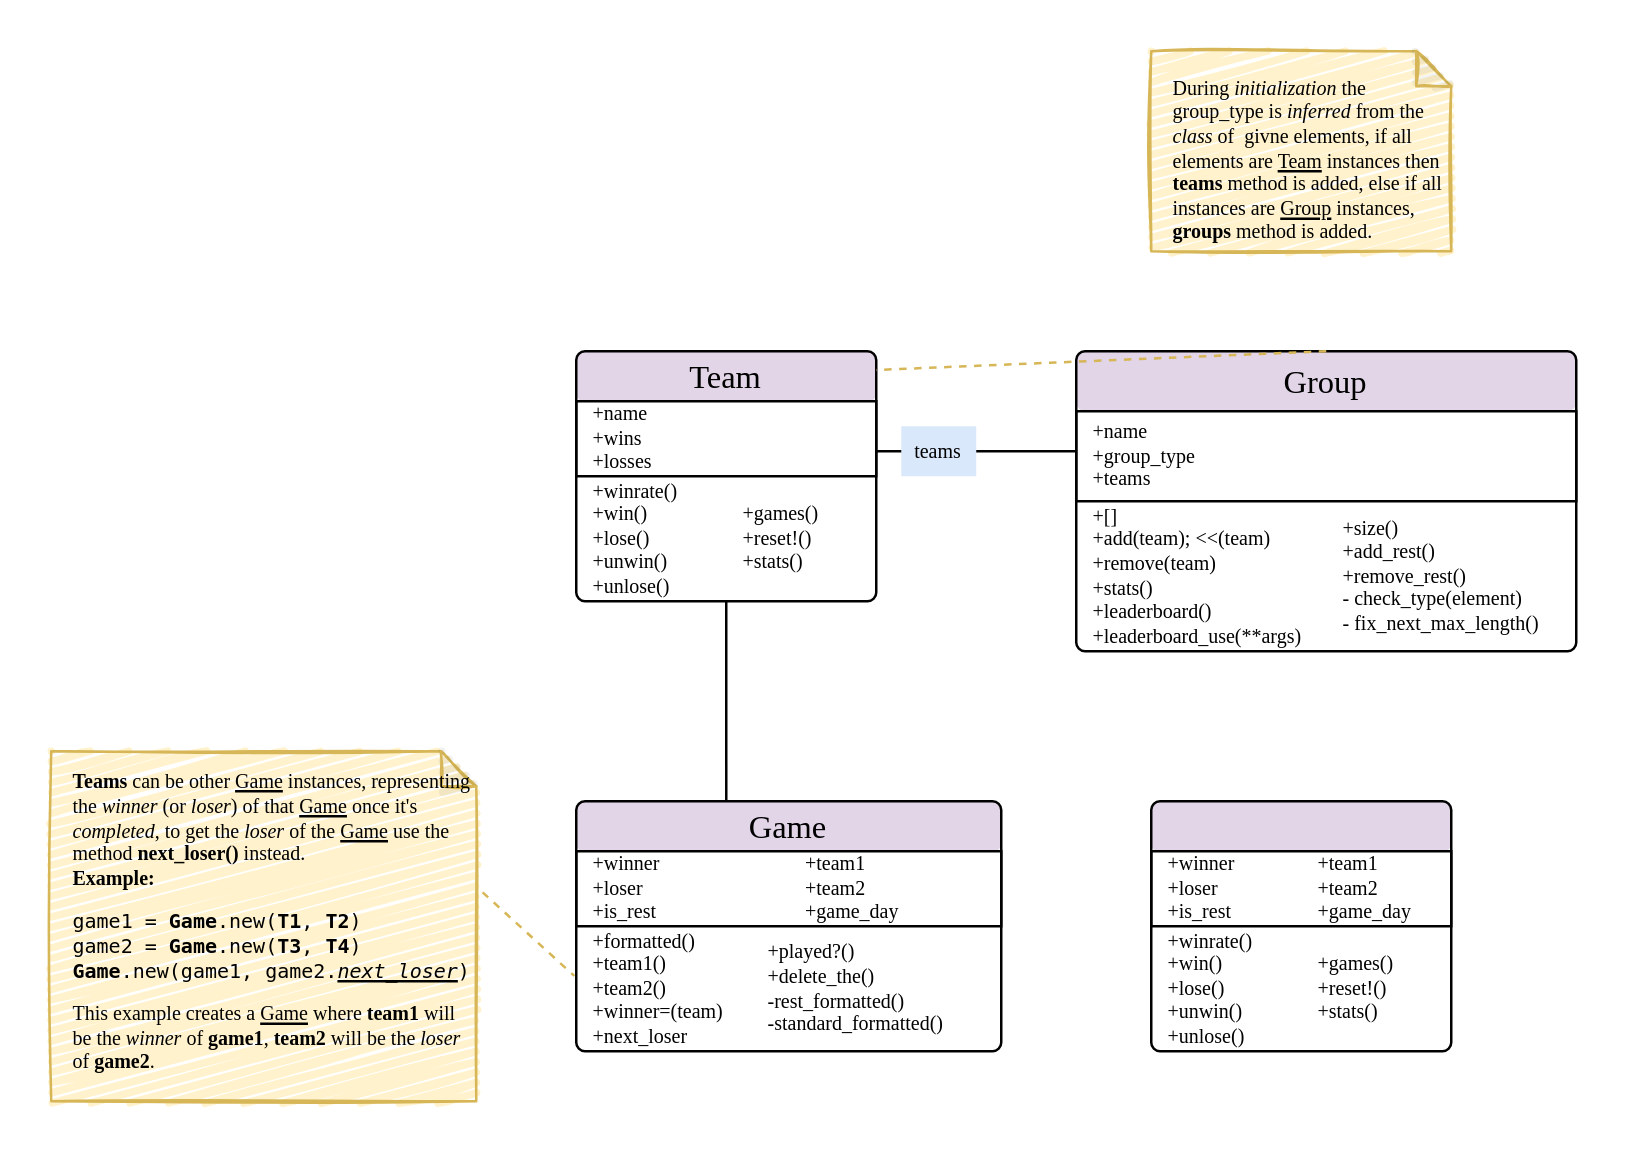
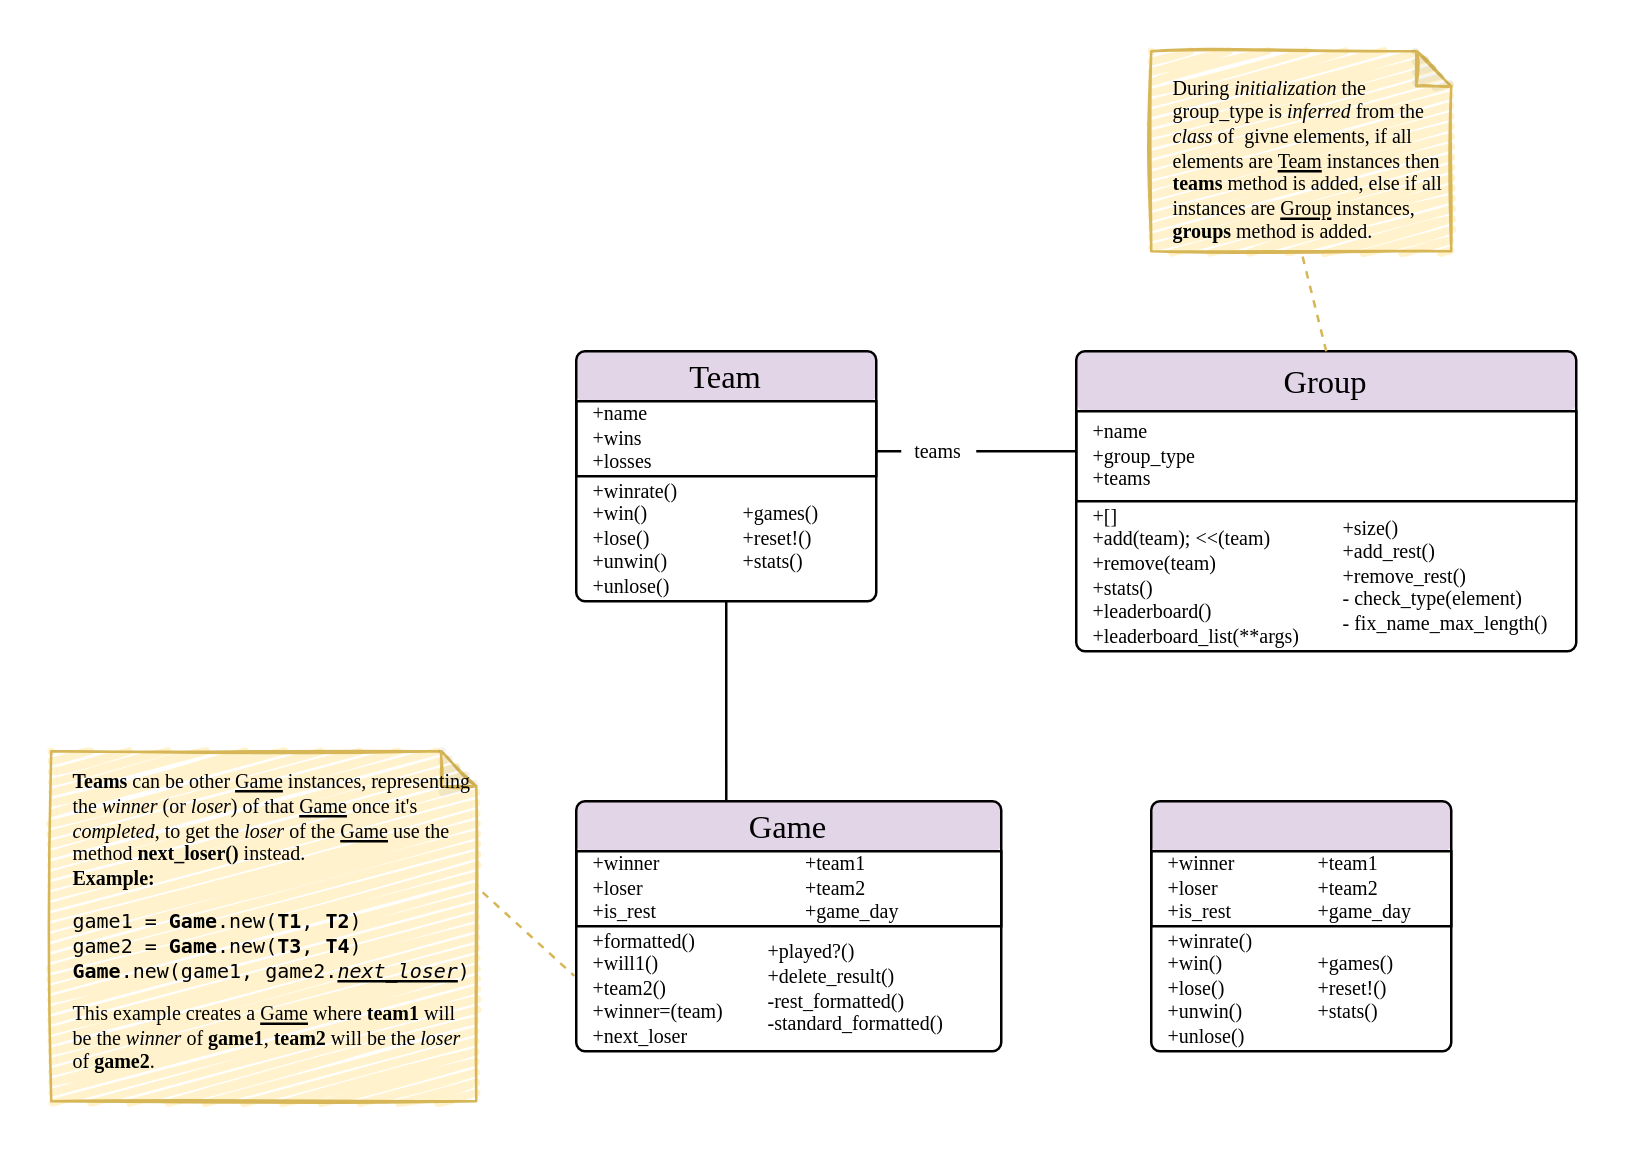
edge "Team" -- "Group": now "During initialization the group_type is inferred from the class of givne elements, if all elements are Team instances then teams method is added, else if all instances are Group instances, groups method is added." -- "Group"
node "teams": fillcolor #dae8fc -> #ffffff
node "+[]+add(team); <<(team)+remove(team)+stats()+leaderboard() +leaderboard_use(**args)": label "+[]+add(team); <<(team)+remove(team)+stats()+leaderboard() +leaderboard_use(**args)" -> "+[]+add(team); <<(team)+remove(team)+stats()+leaderboard() +leaderboard_list(**args)"
node "+size()+add_rest() +remove_rest() - check_type(element) - fix_next_max_length()": label "+size()+add_rest() +remove_rest() - check_type(element) - fix_next_max_length()" -> "+size()+add_rest() +remove_rest() - check_type(element) - fix_name_max_length()"
node "+formatted()+team1()+team2()+winner=(team) +next_loser": label "+formatted()+team1()+team2()+winner=(team) +next_loser" -> "+formatted()+will1()+team2()+winner=(team) +next_loser"
node "+played?() +delete_the() -rest_formatted()-standard_formatted()": label "+played?() +delete_the() -rest_formatted()-standard_formatted()" -> "+played?() +delete_result() -rest_formatted()-standard_formatted()"
